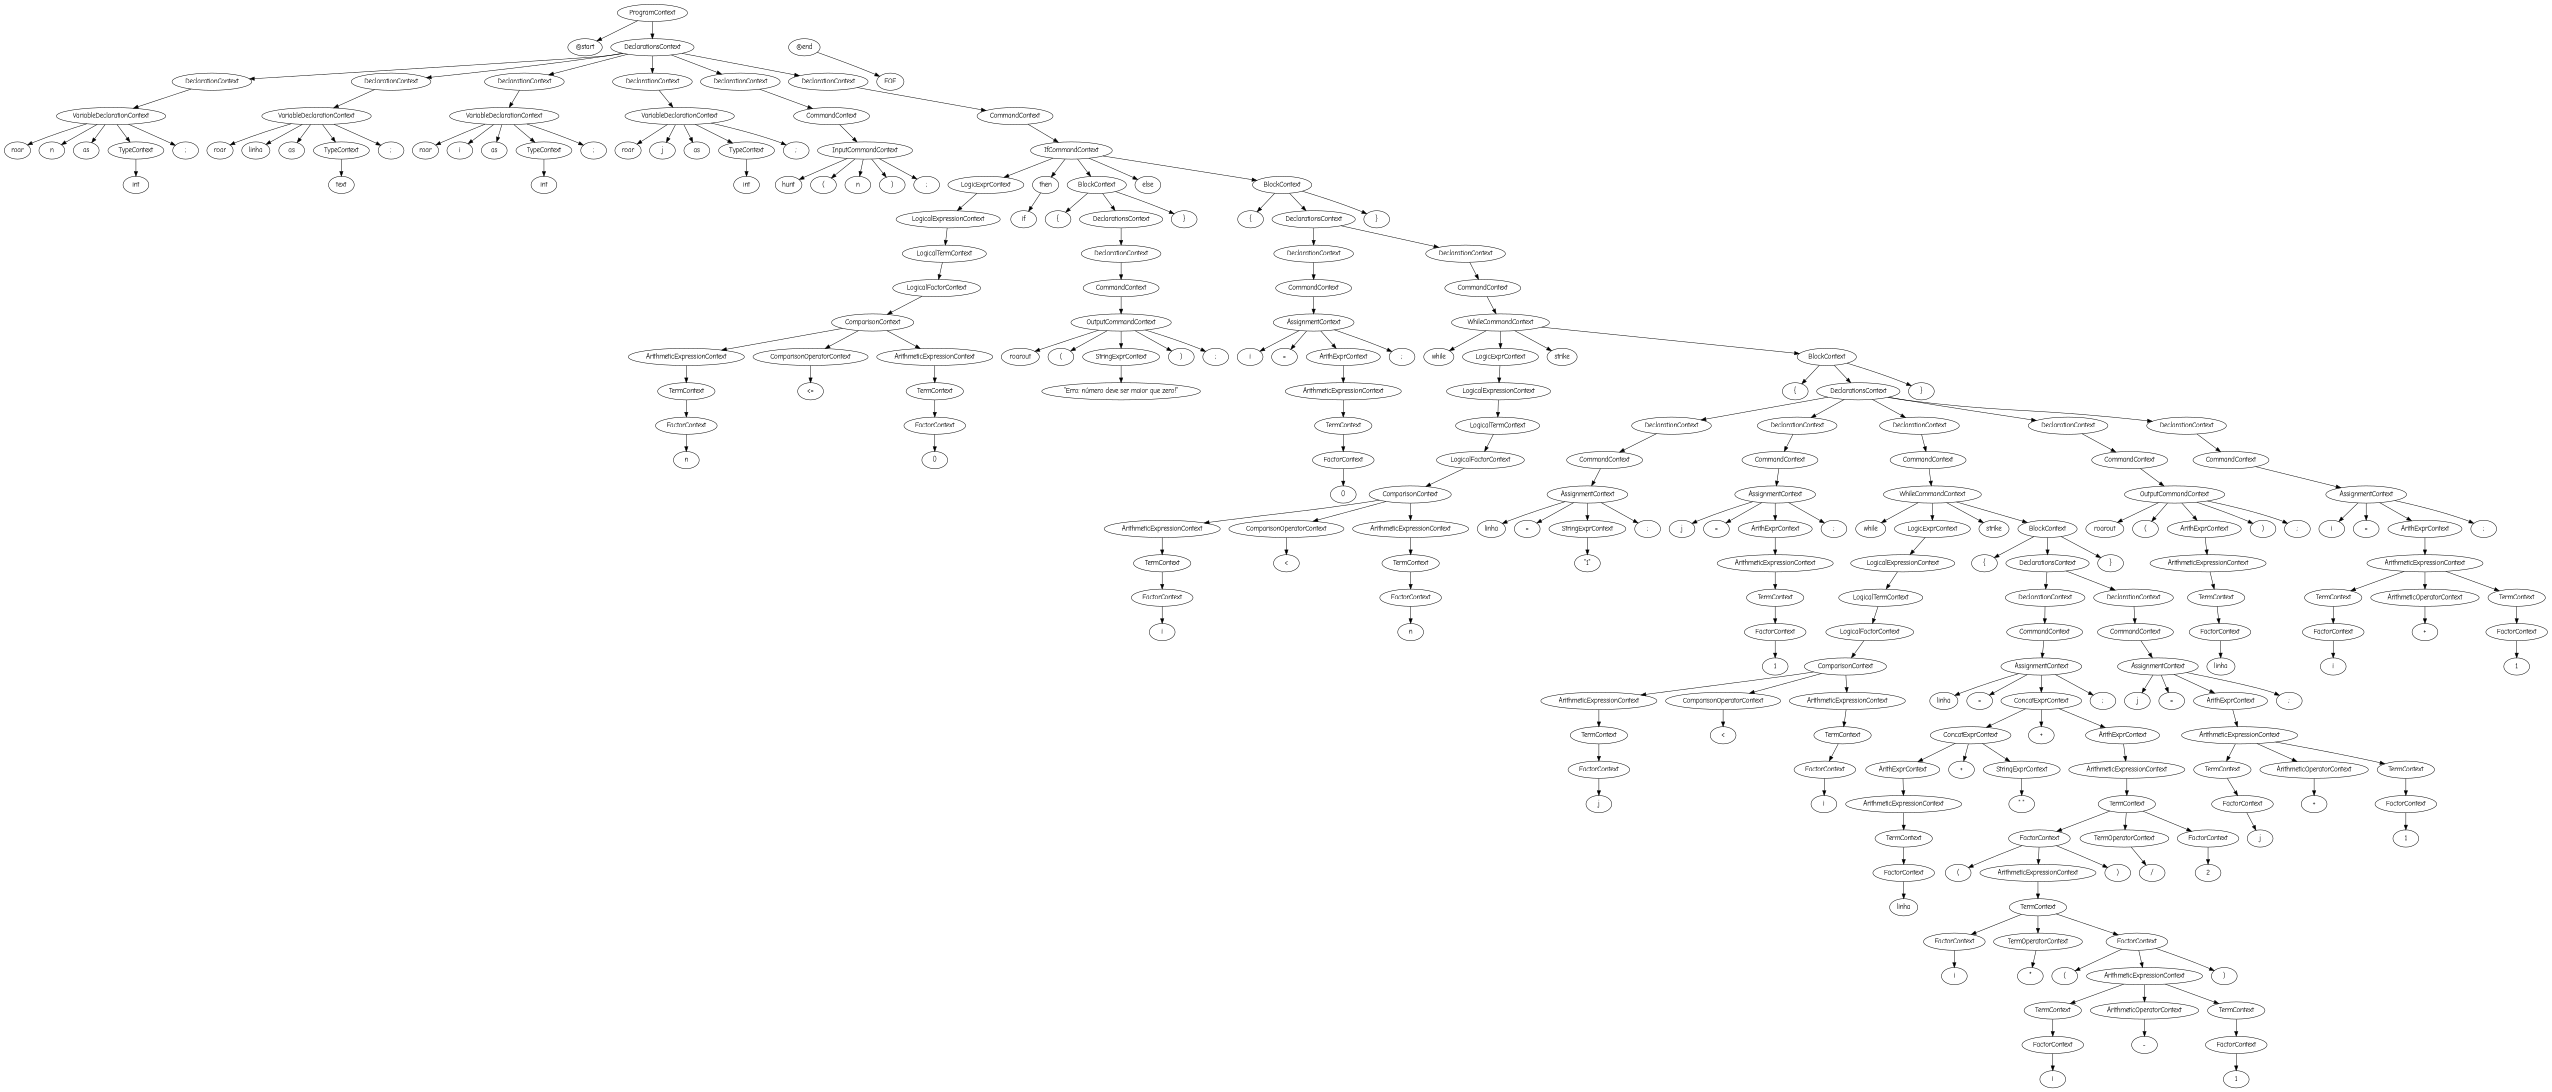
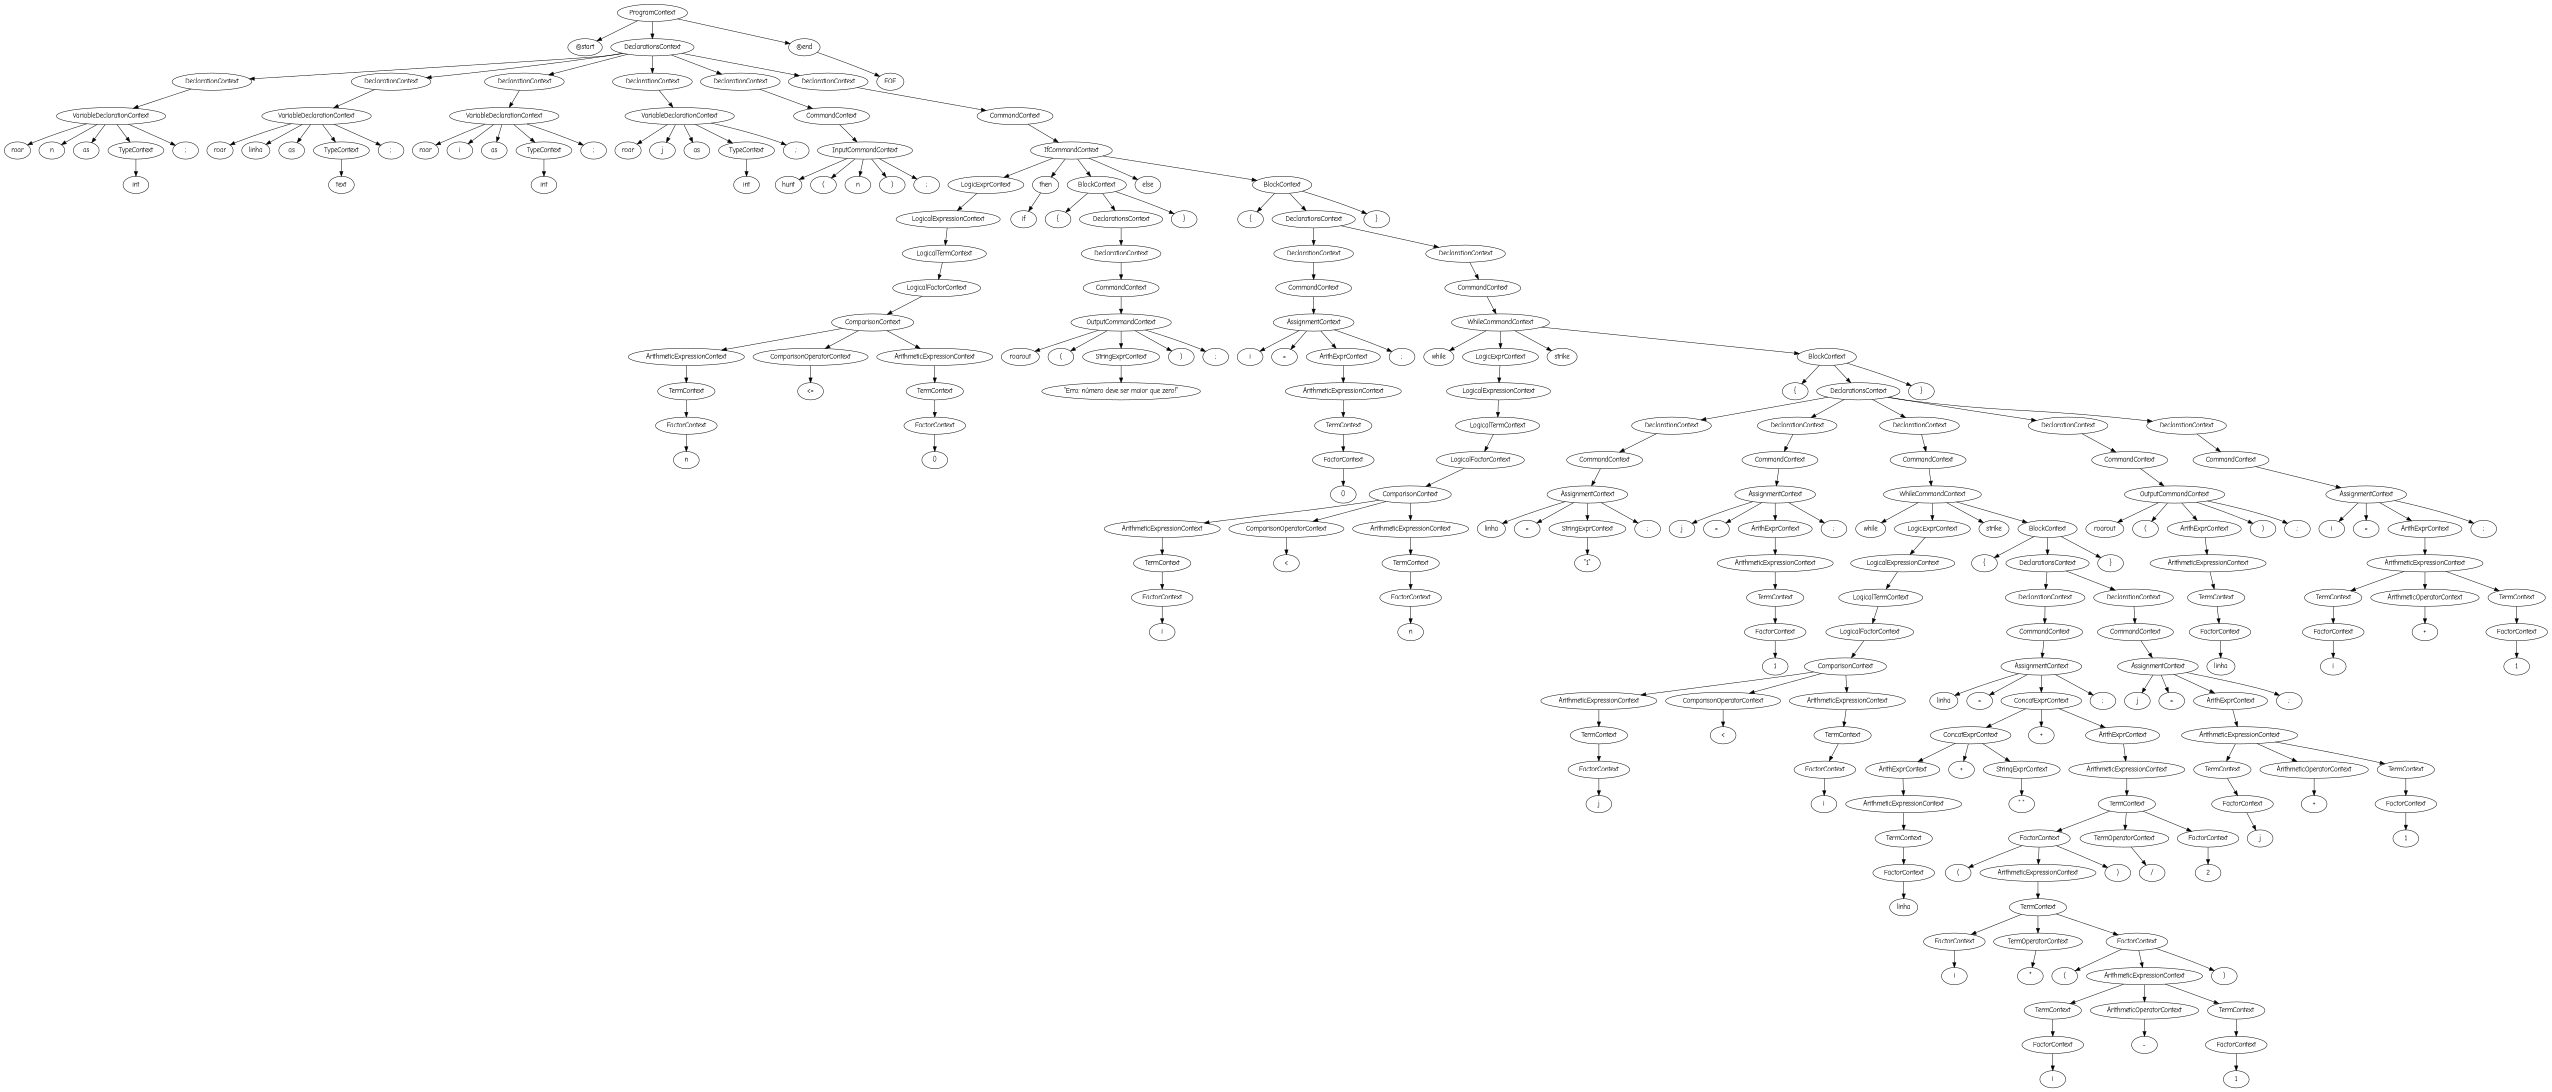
edge "ProgramContext" -> "@end": added
